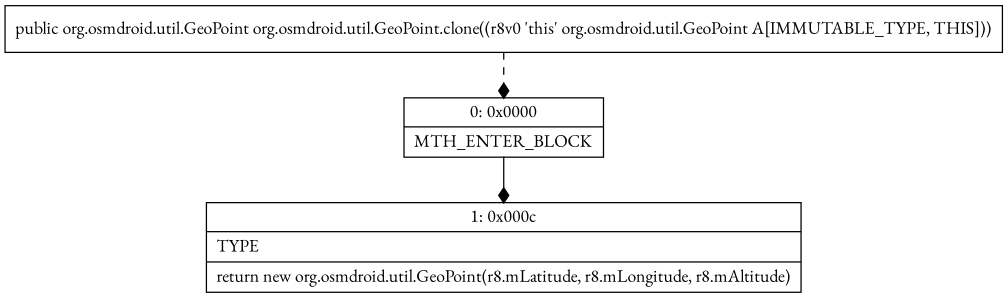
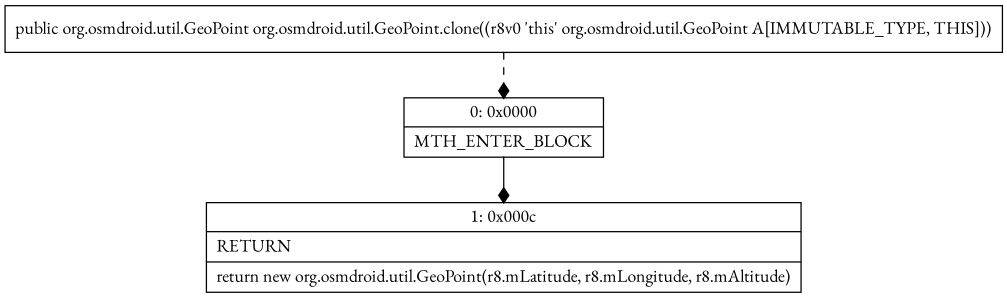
node "1: 0x000c": text "TYPE" -> "RETURN"
